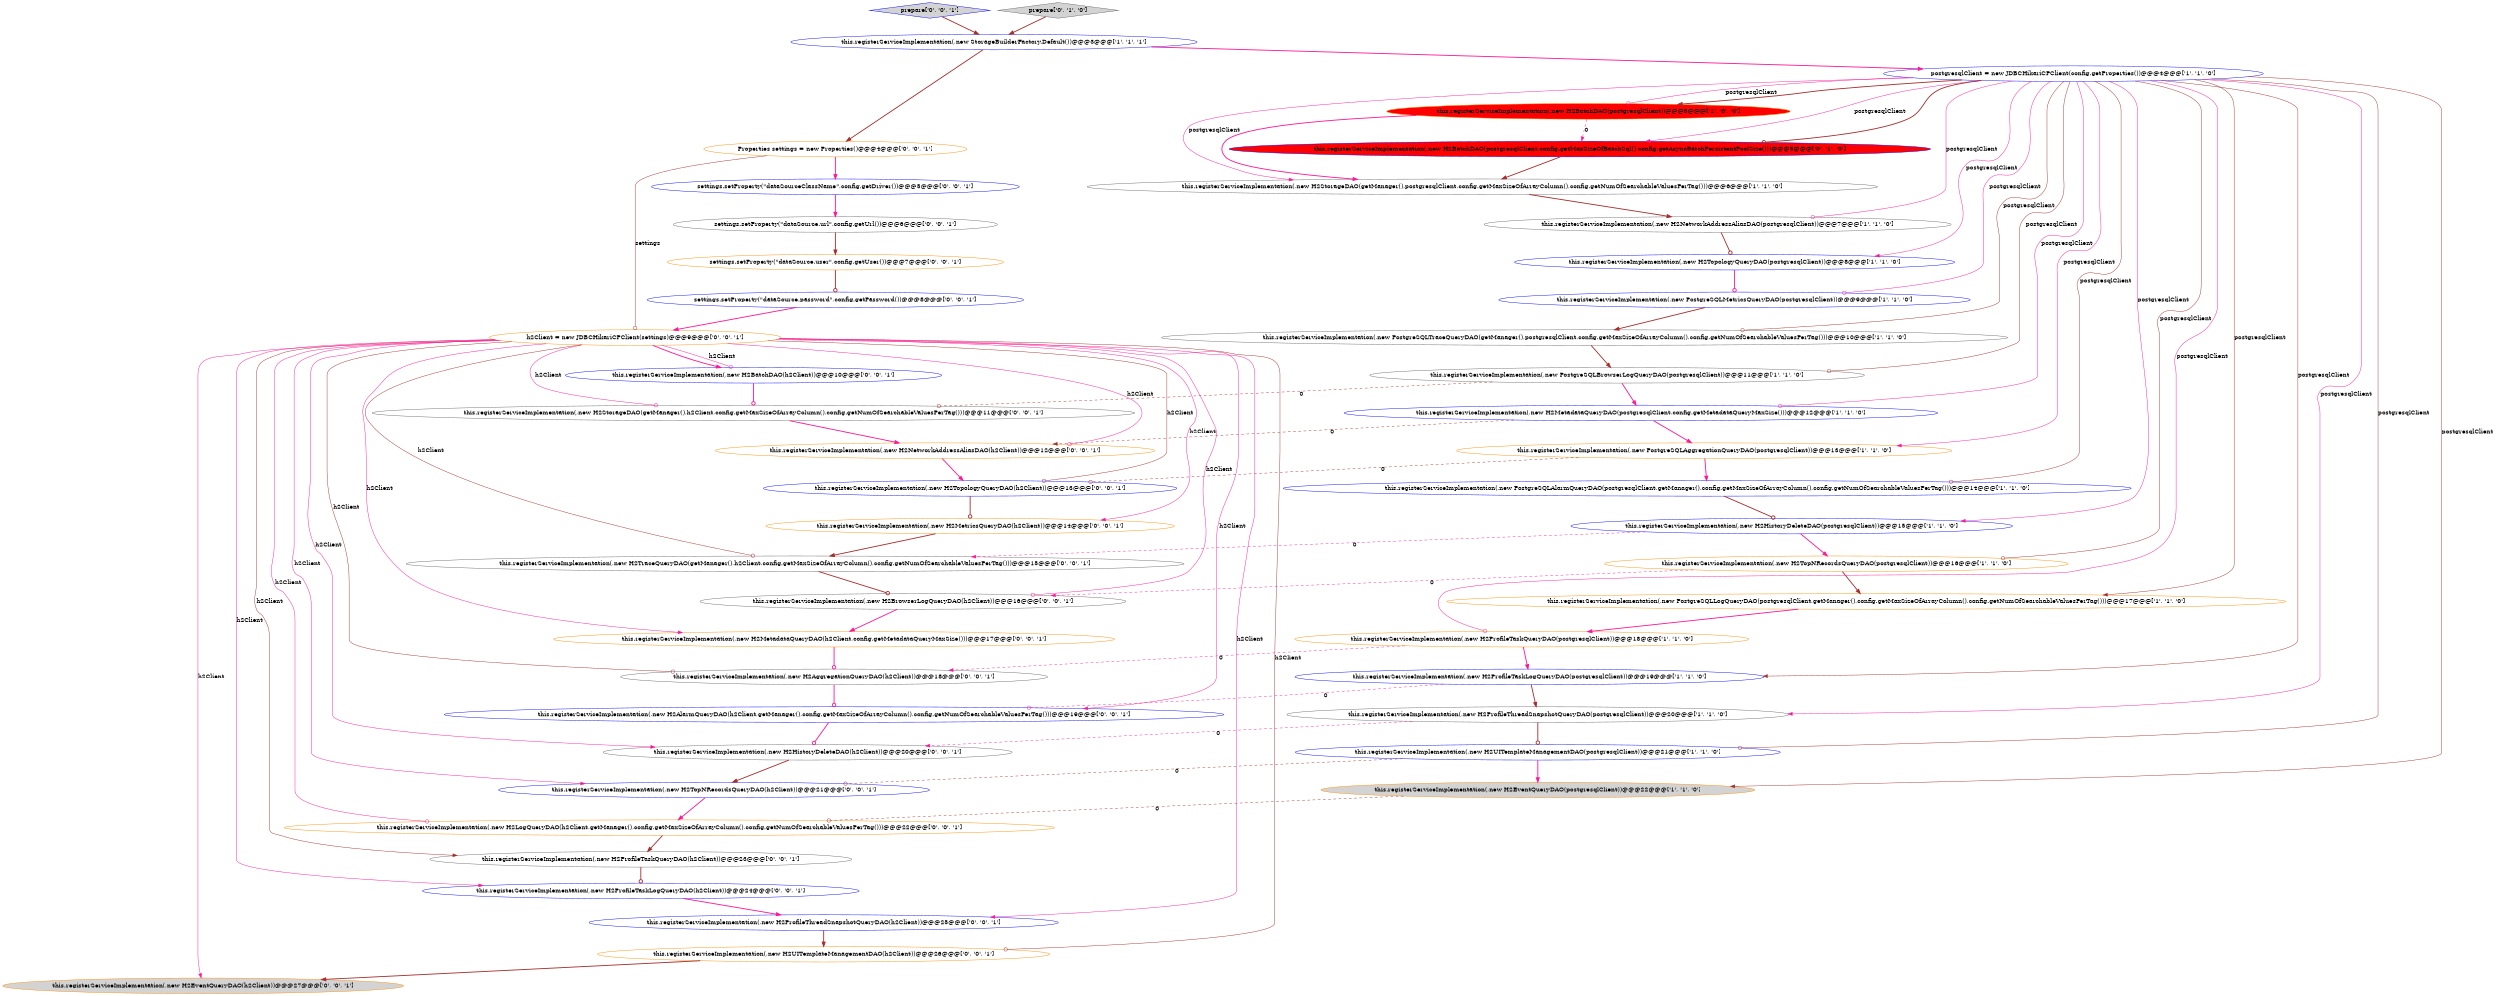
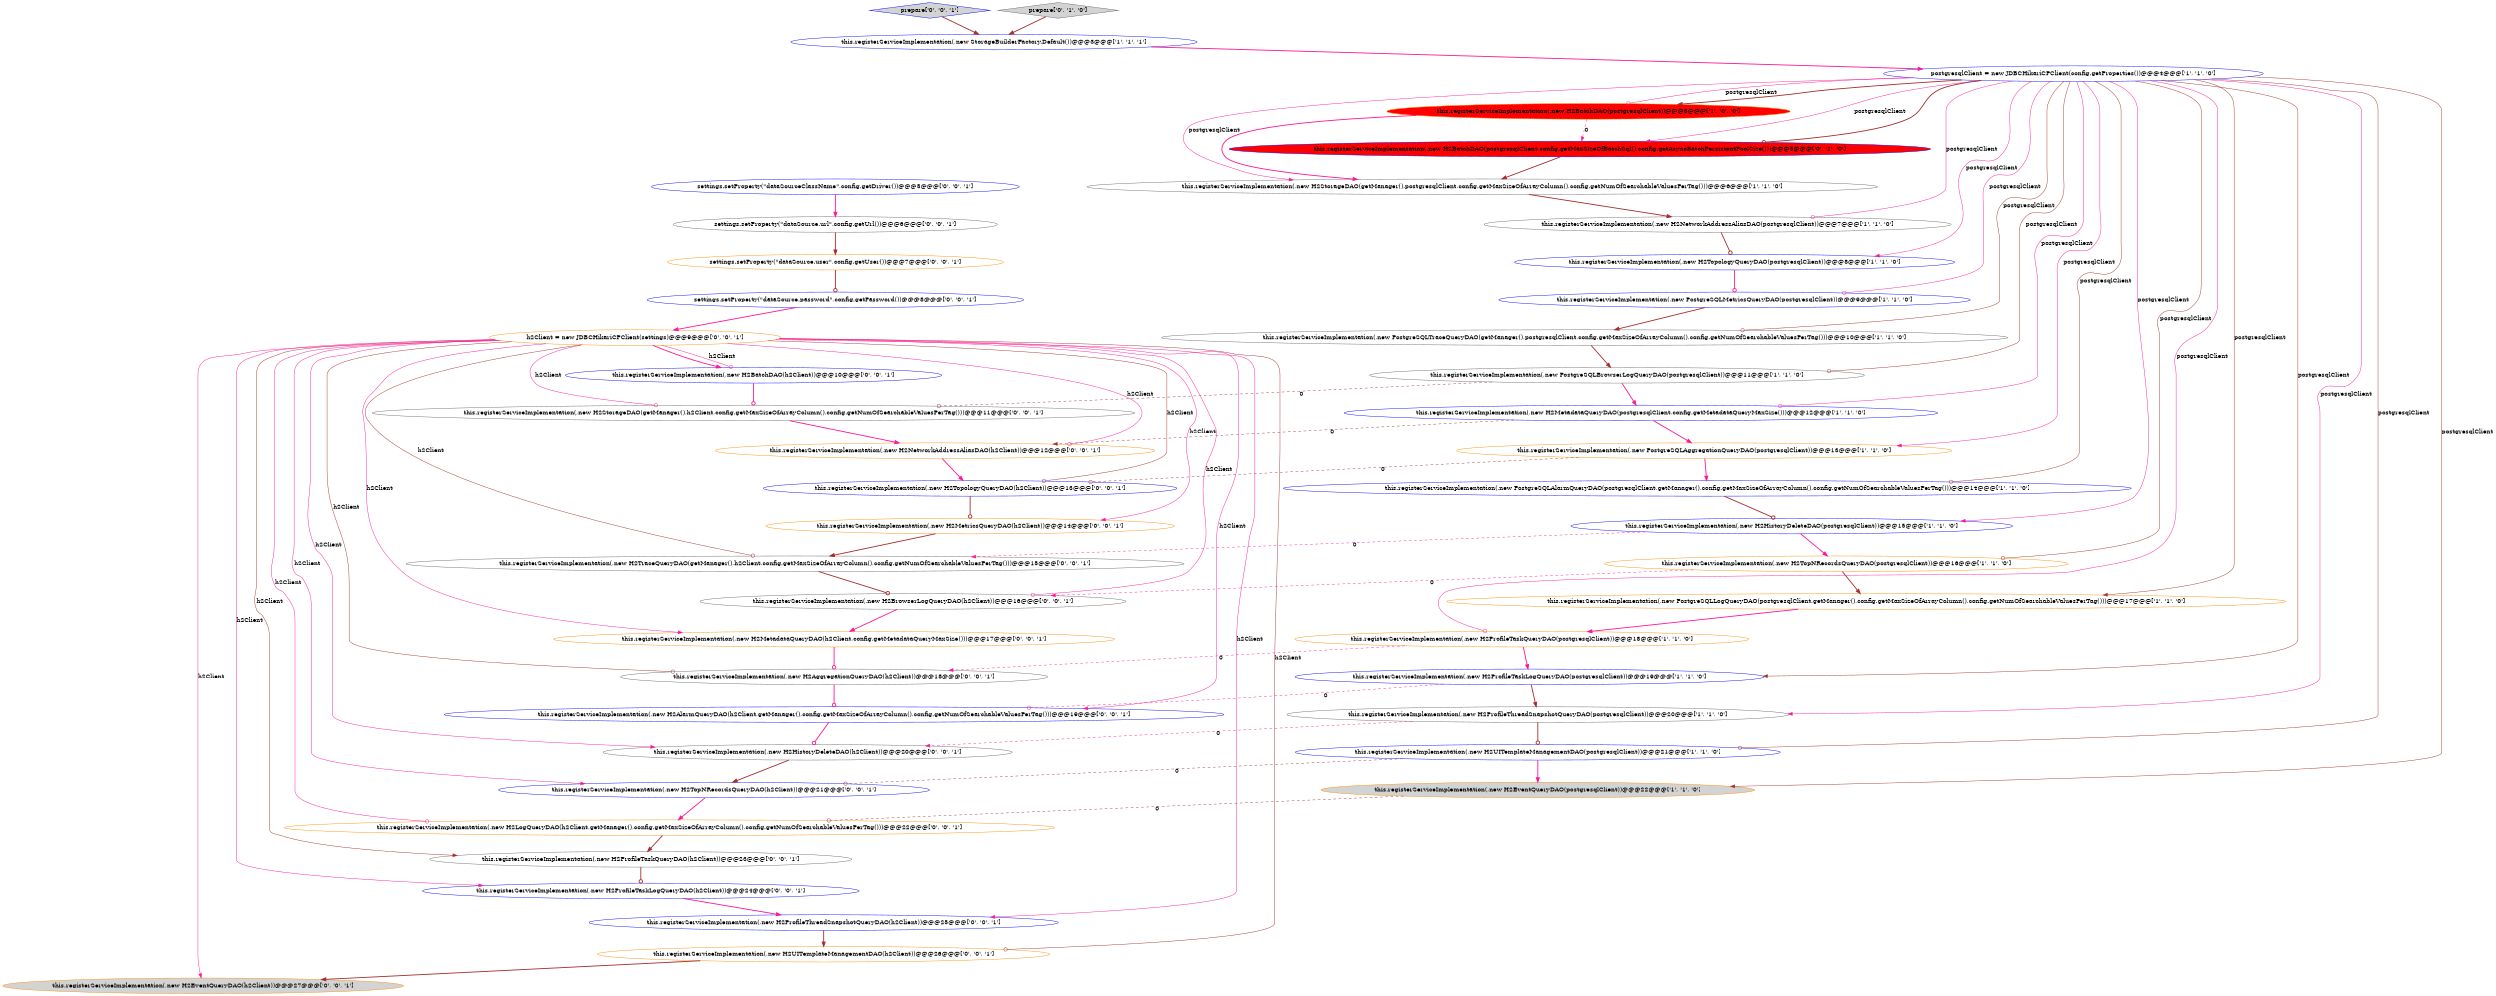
node "Properties settings = new Properties()@@@4@@@['0', '0', '1']": removed
